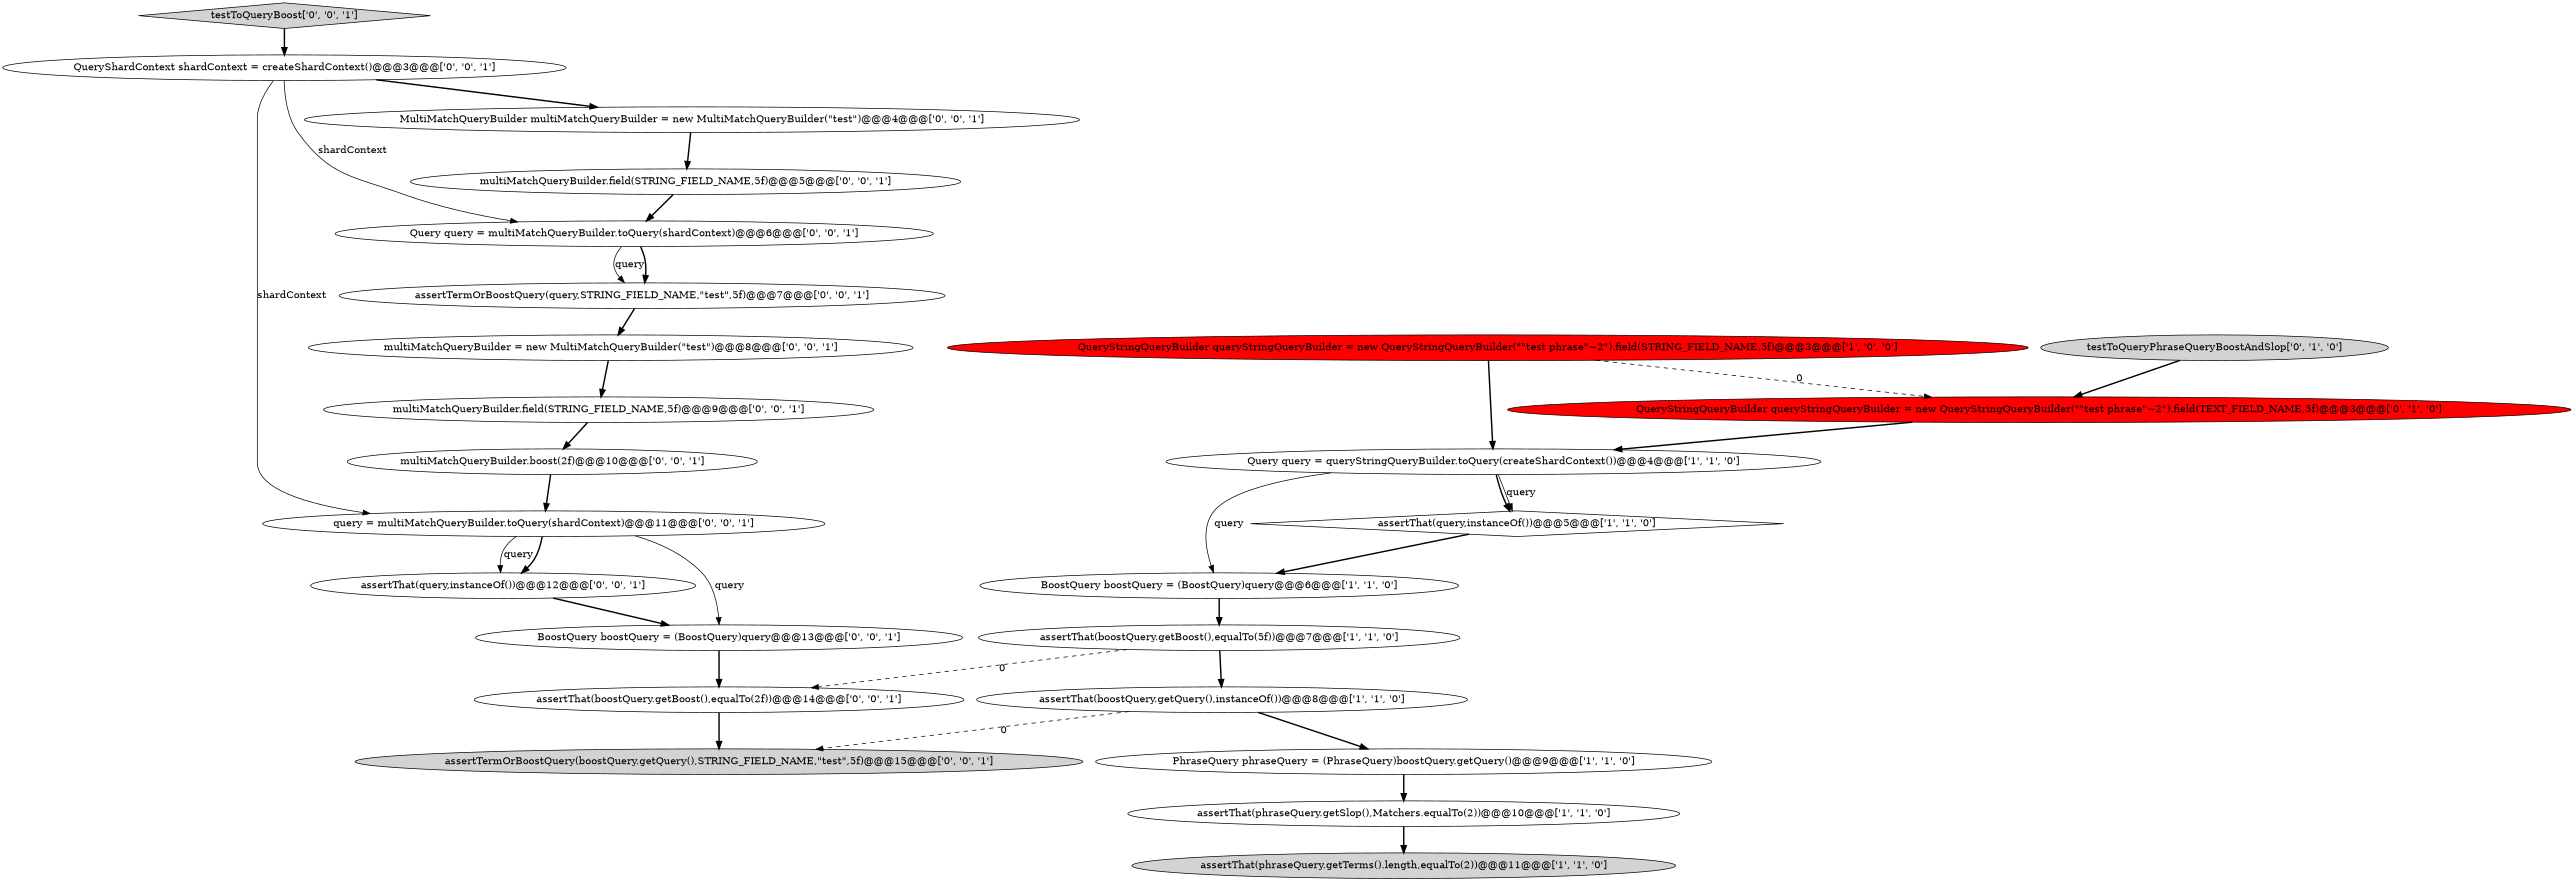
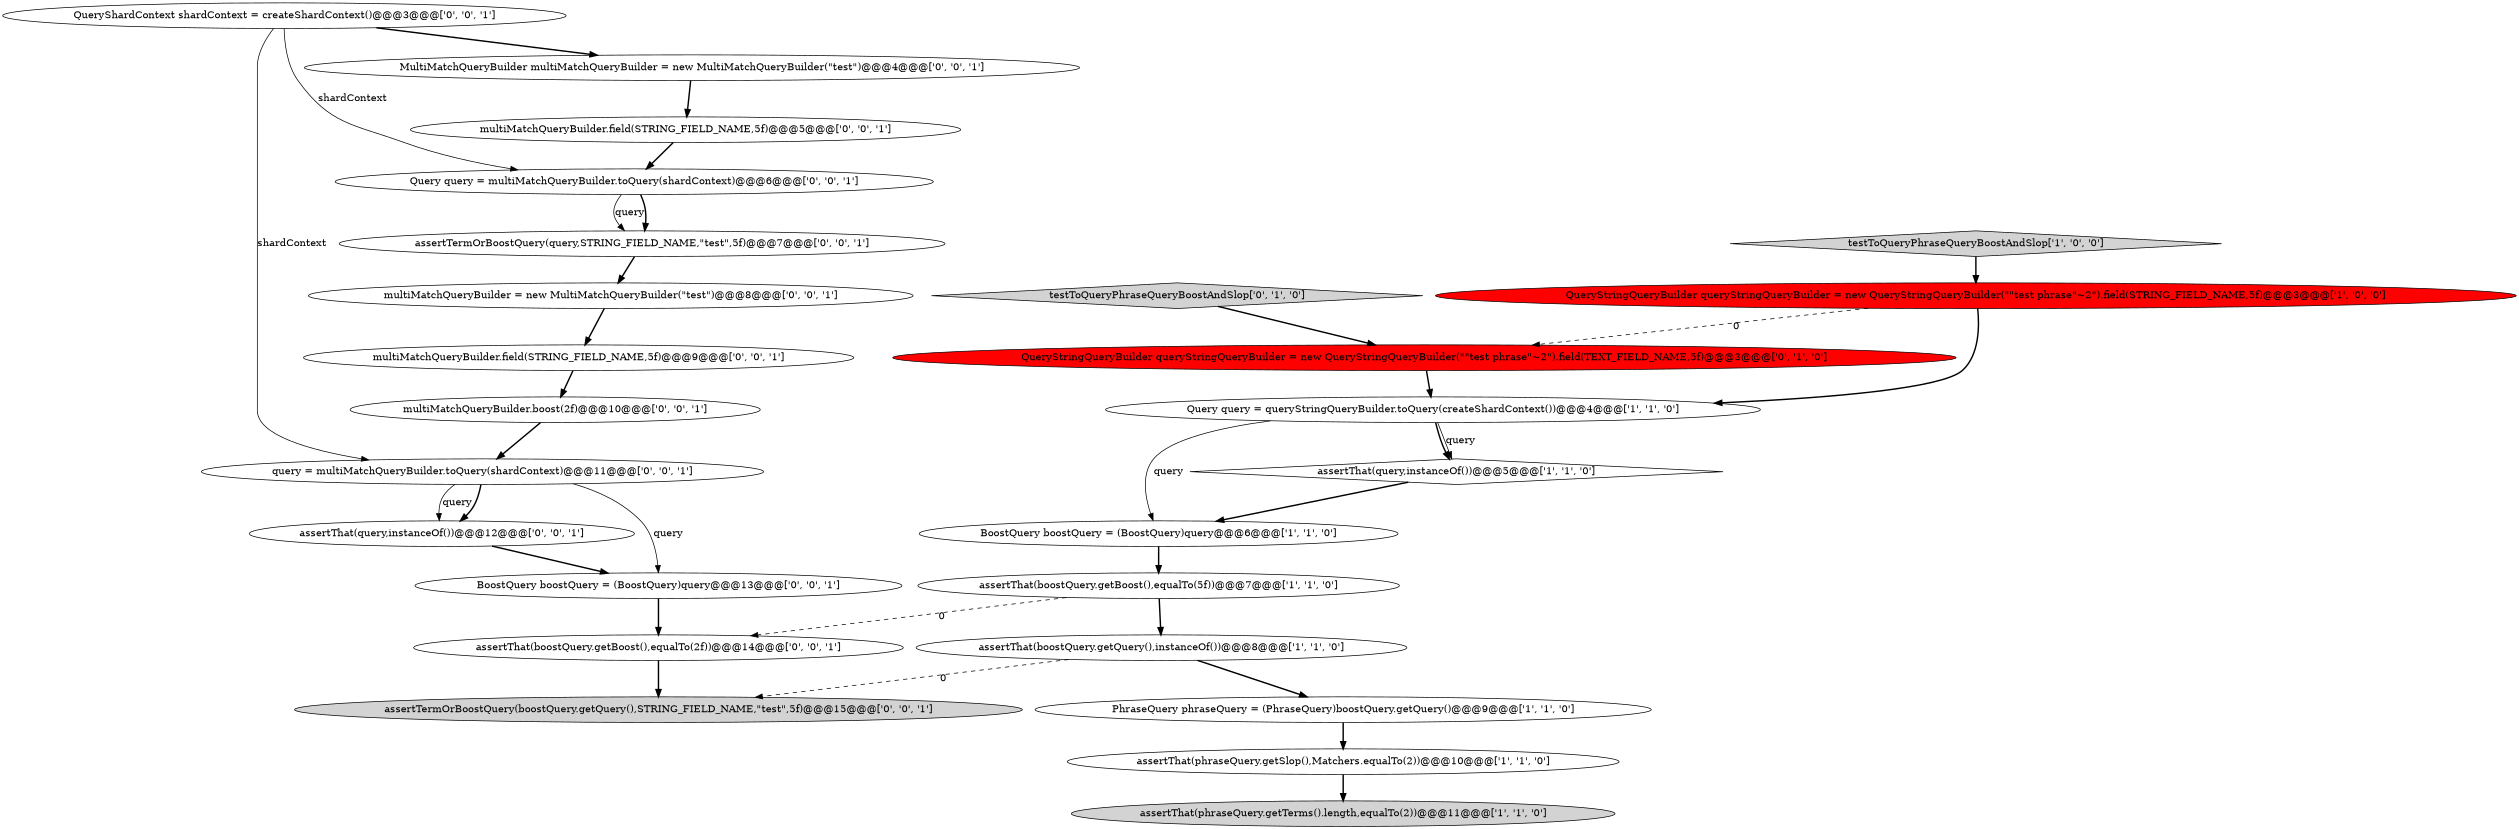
node "testToQueryBoost['0', '0', '1']": removed
node "testToQueryPhraseQueryBoostAndSlop['1', '0', '0']": added
node "testToQueryPhraseQueryBoostAndSlop['0', '1', '0']": shape ellipse -> diamond
